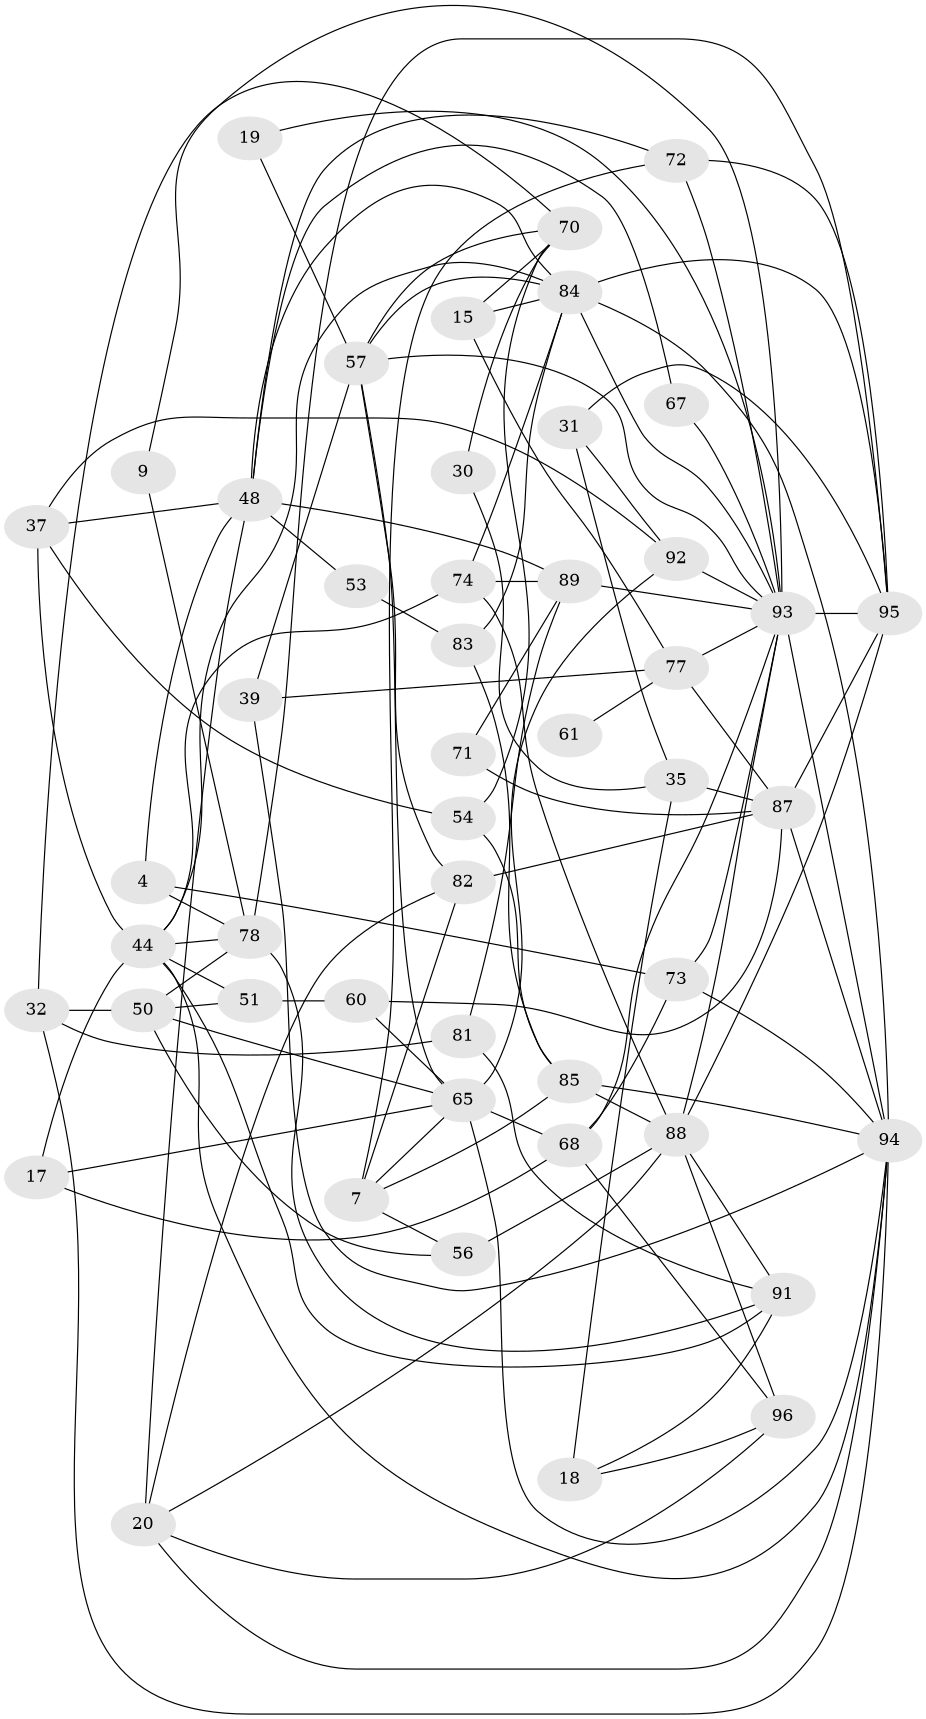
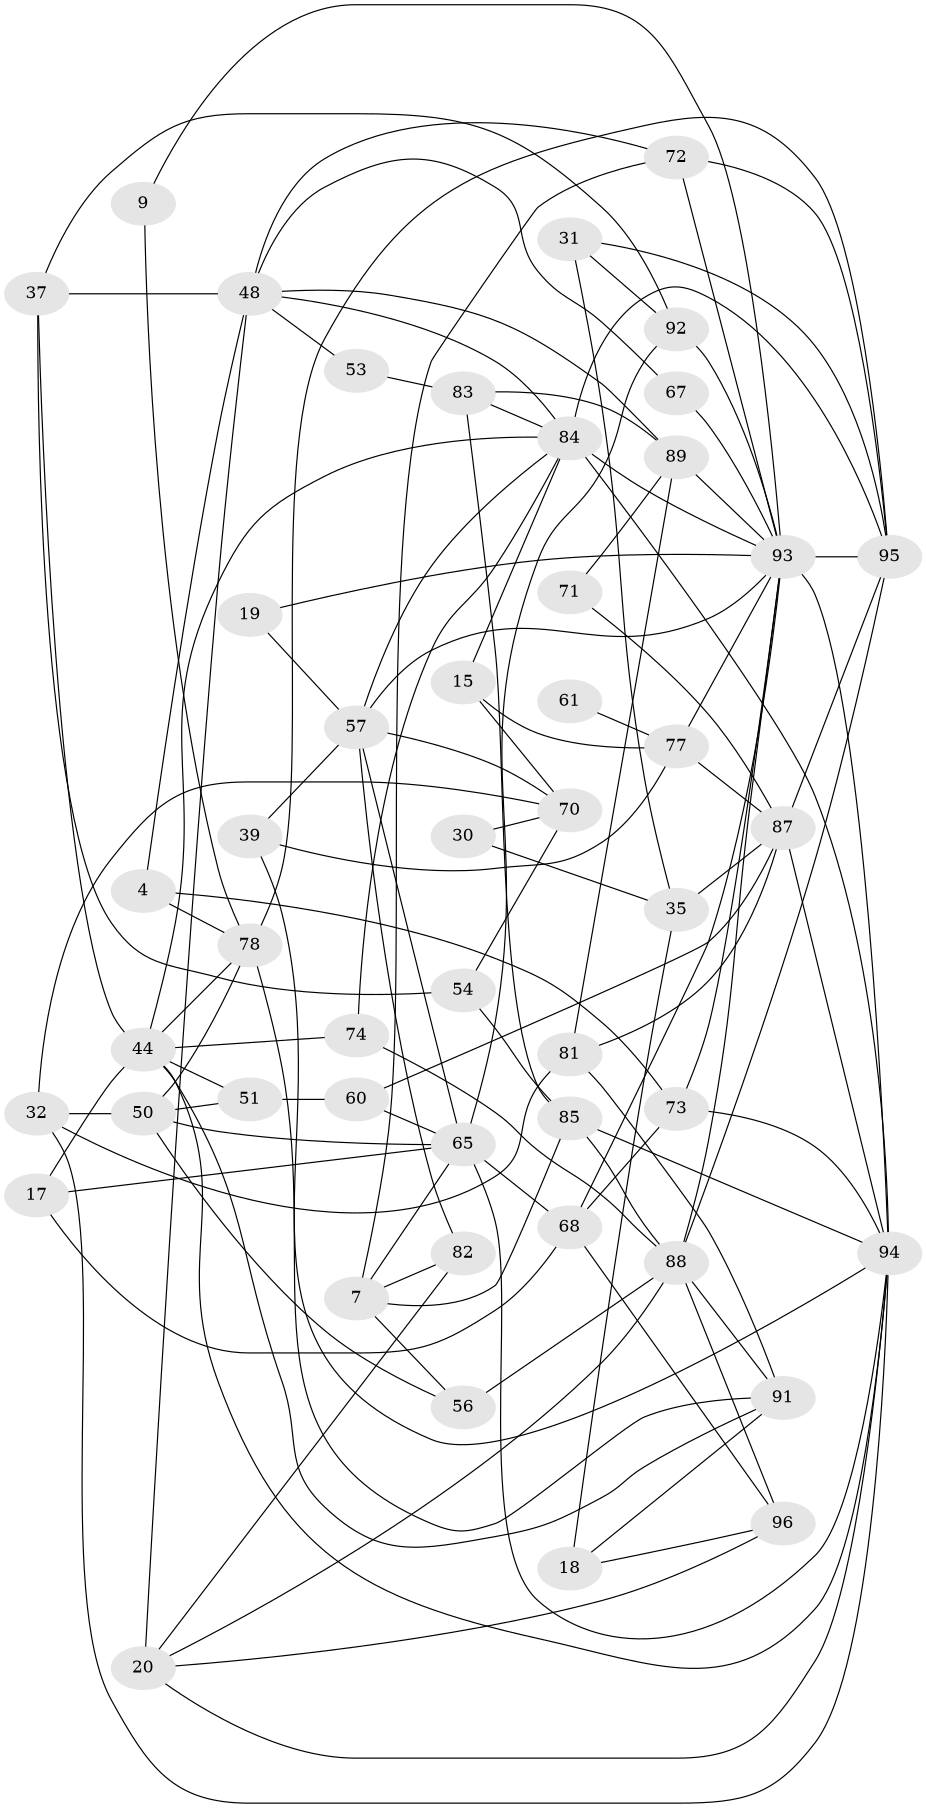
edge "74" -- "89": now "83" -- "89"
edge "87" -- "82": now "87" -- "81"
